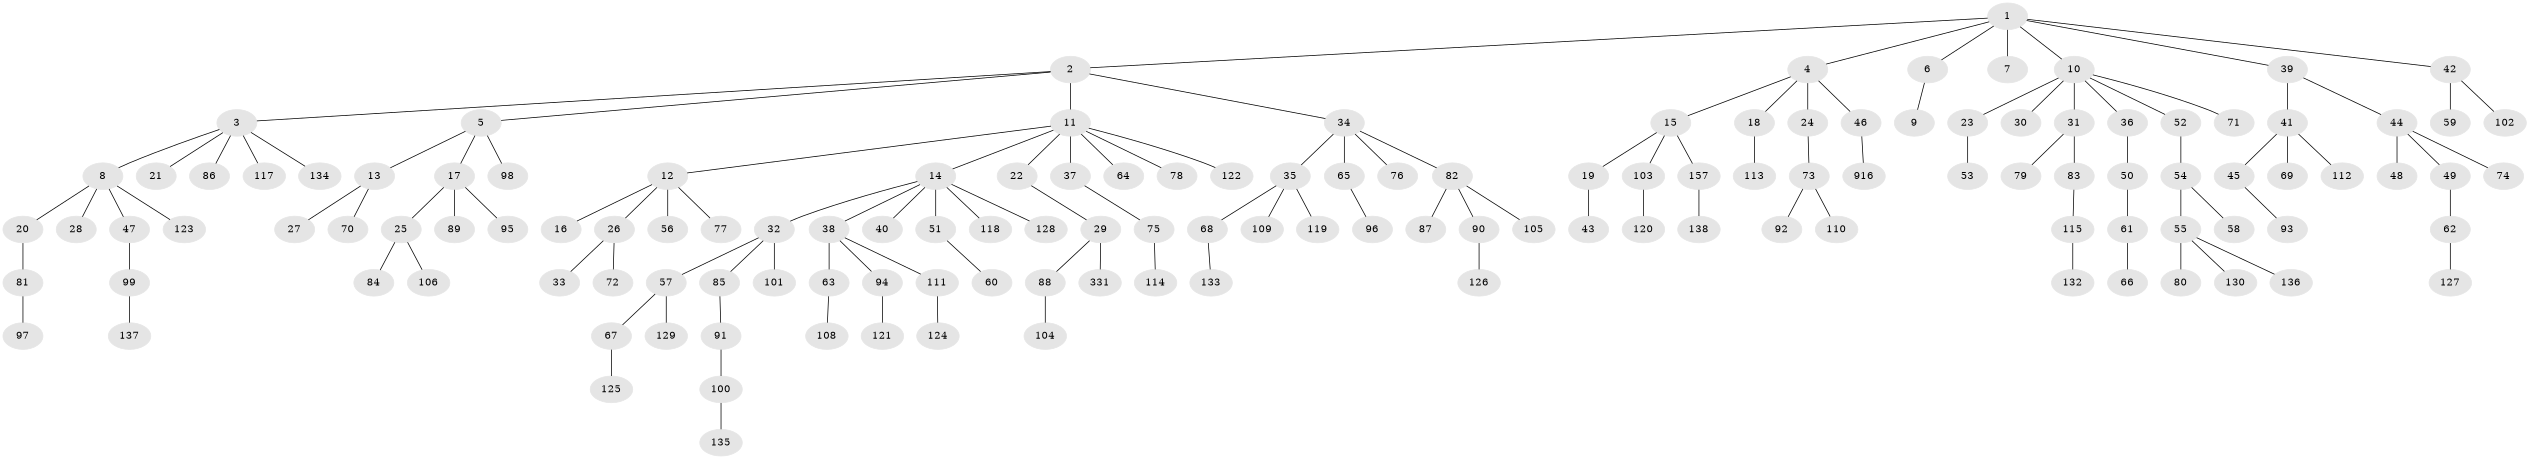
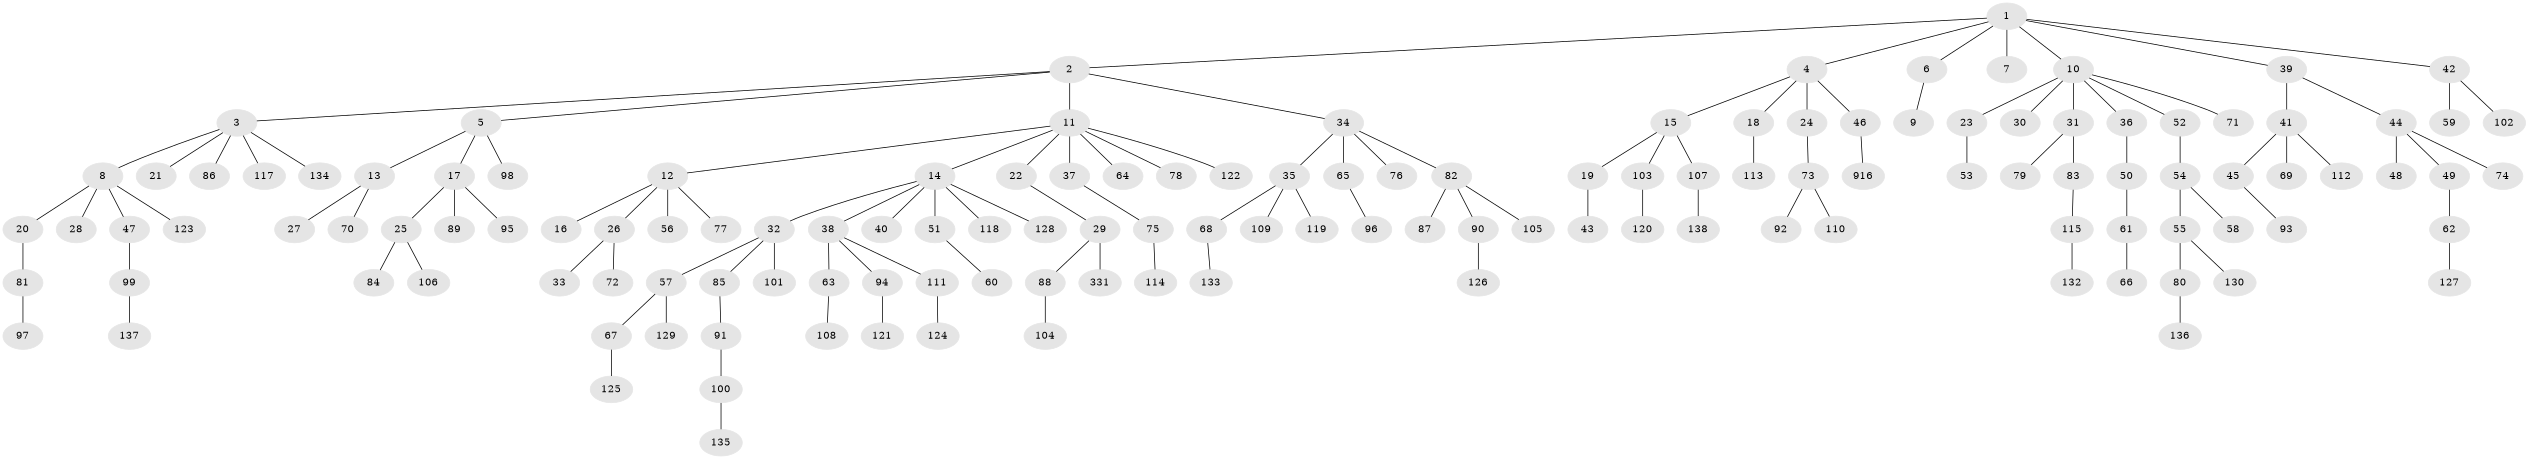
node "157": label "157" -> "107"
edge "55" -- "136": now "80" -- "136"
